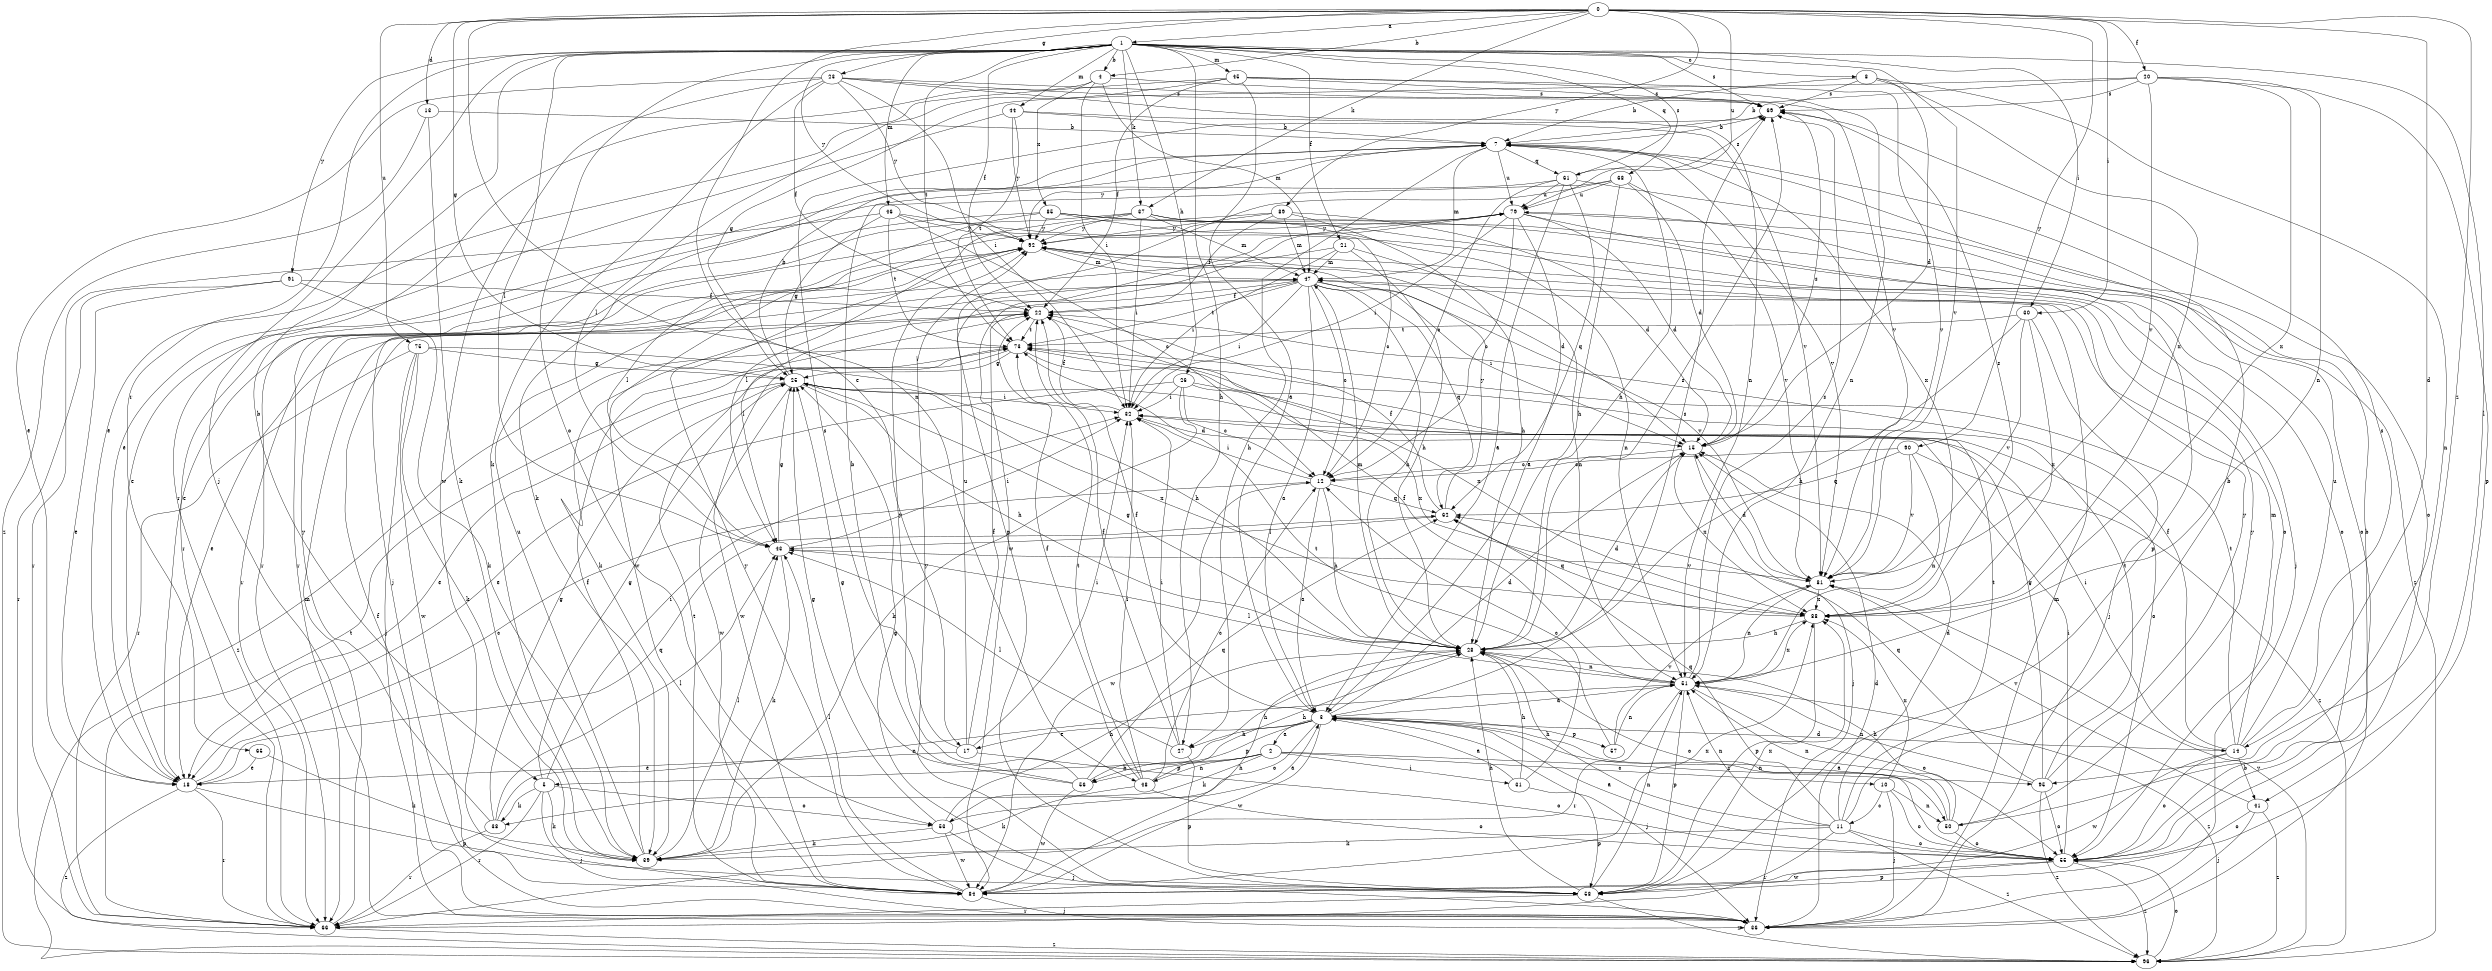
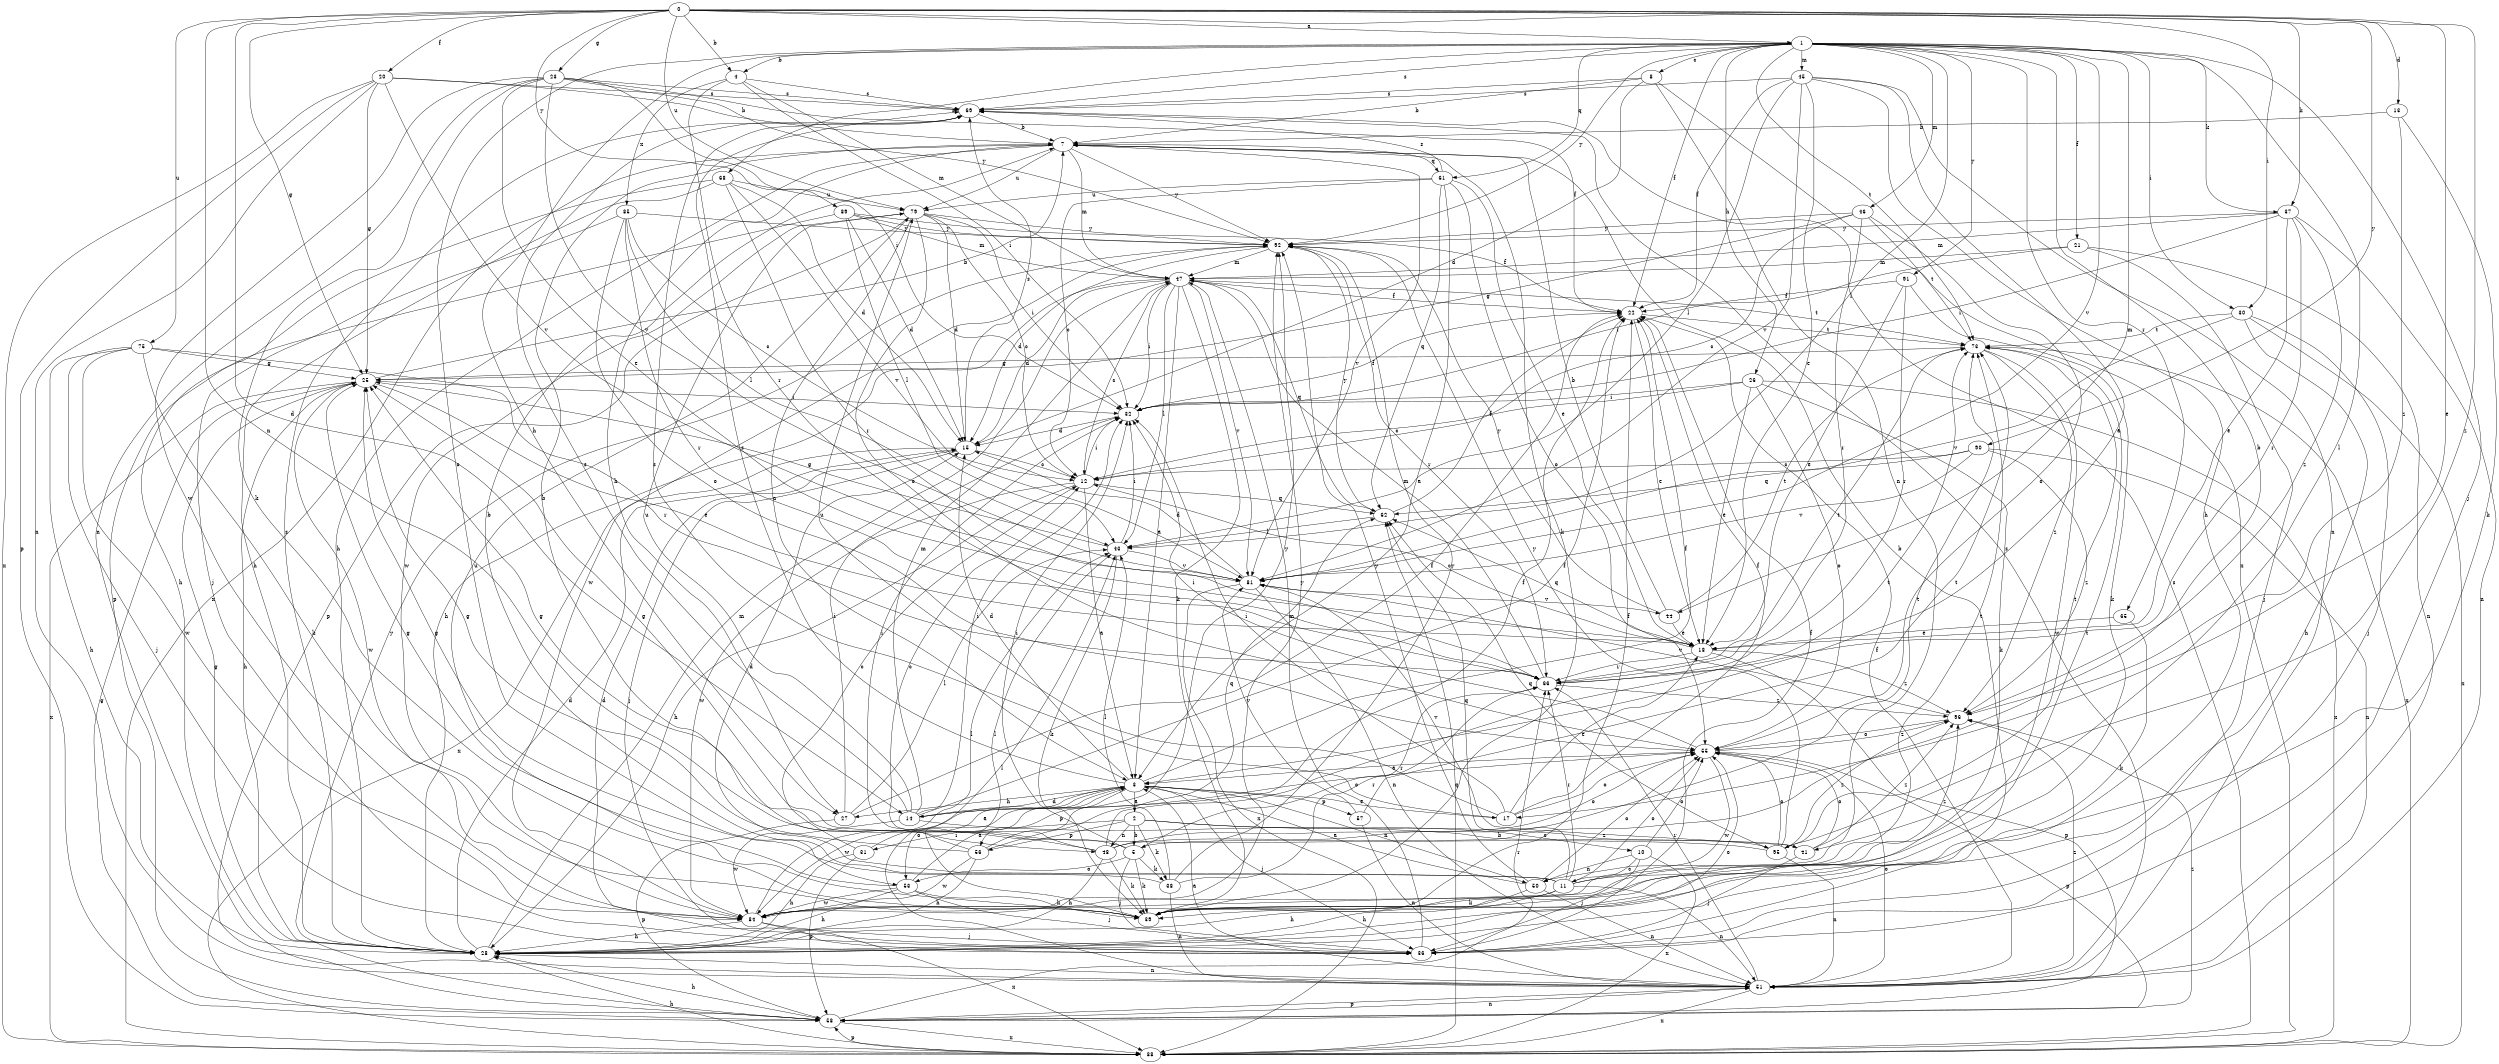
edge "44" -> "81": reversed
edge "47" -> "15": label "i" -> "d"
edge "21" -> "28": now "45" -> "28"
